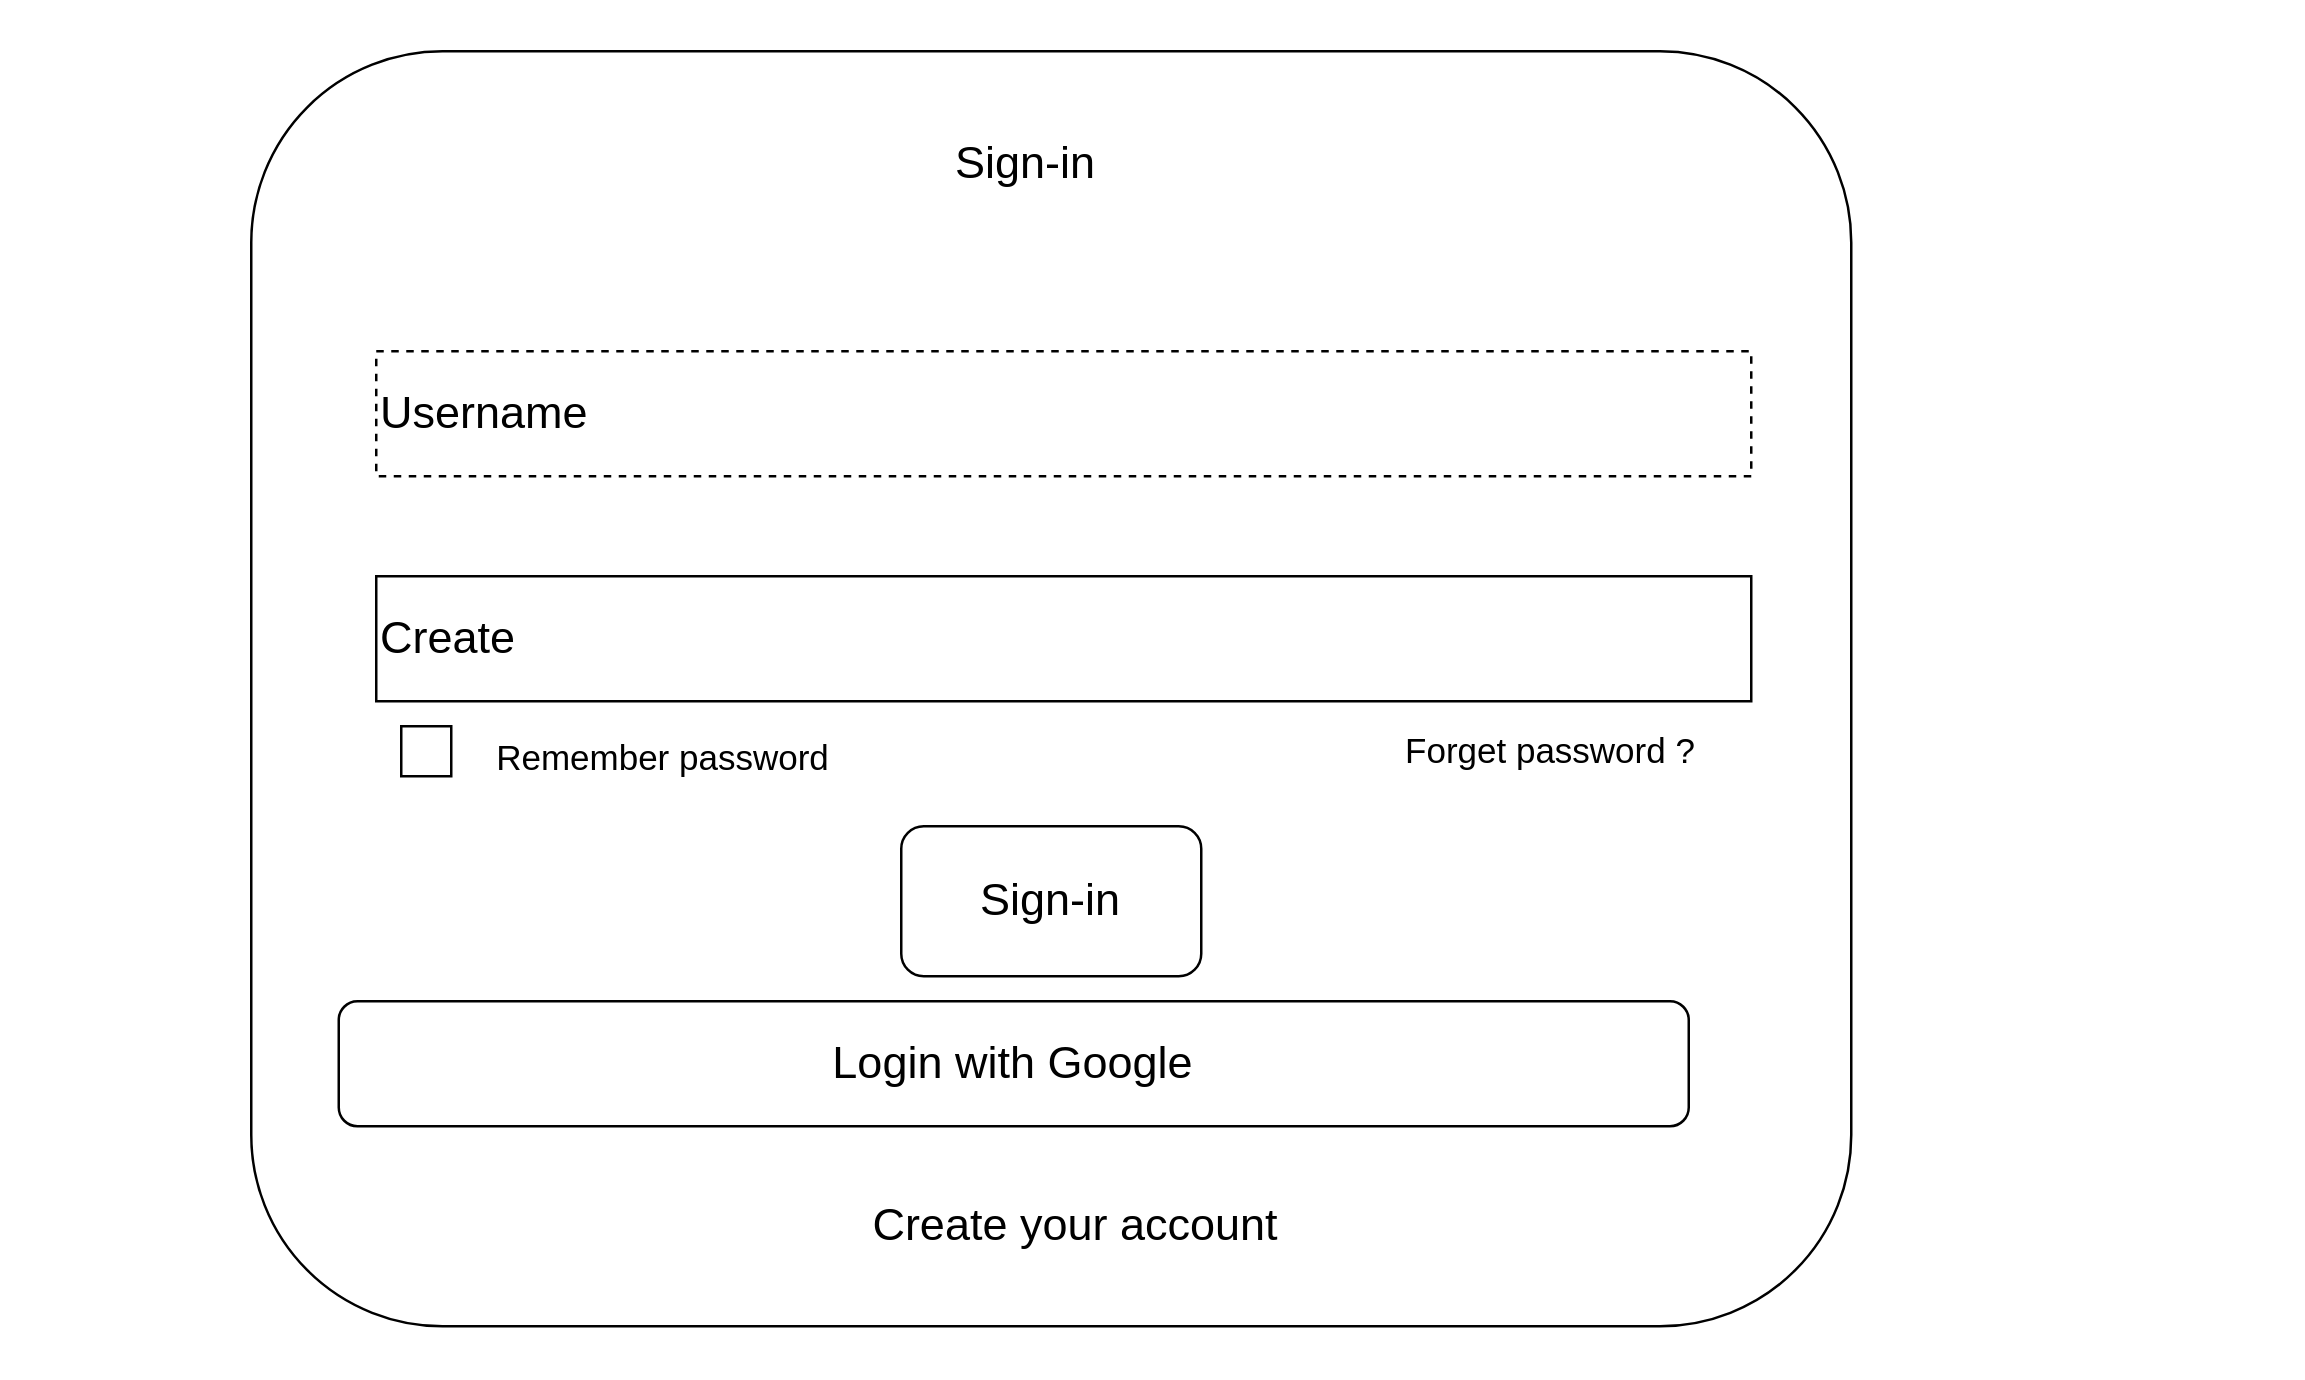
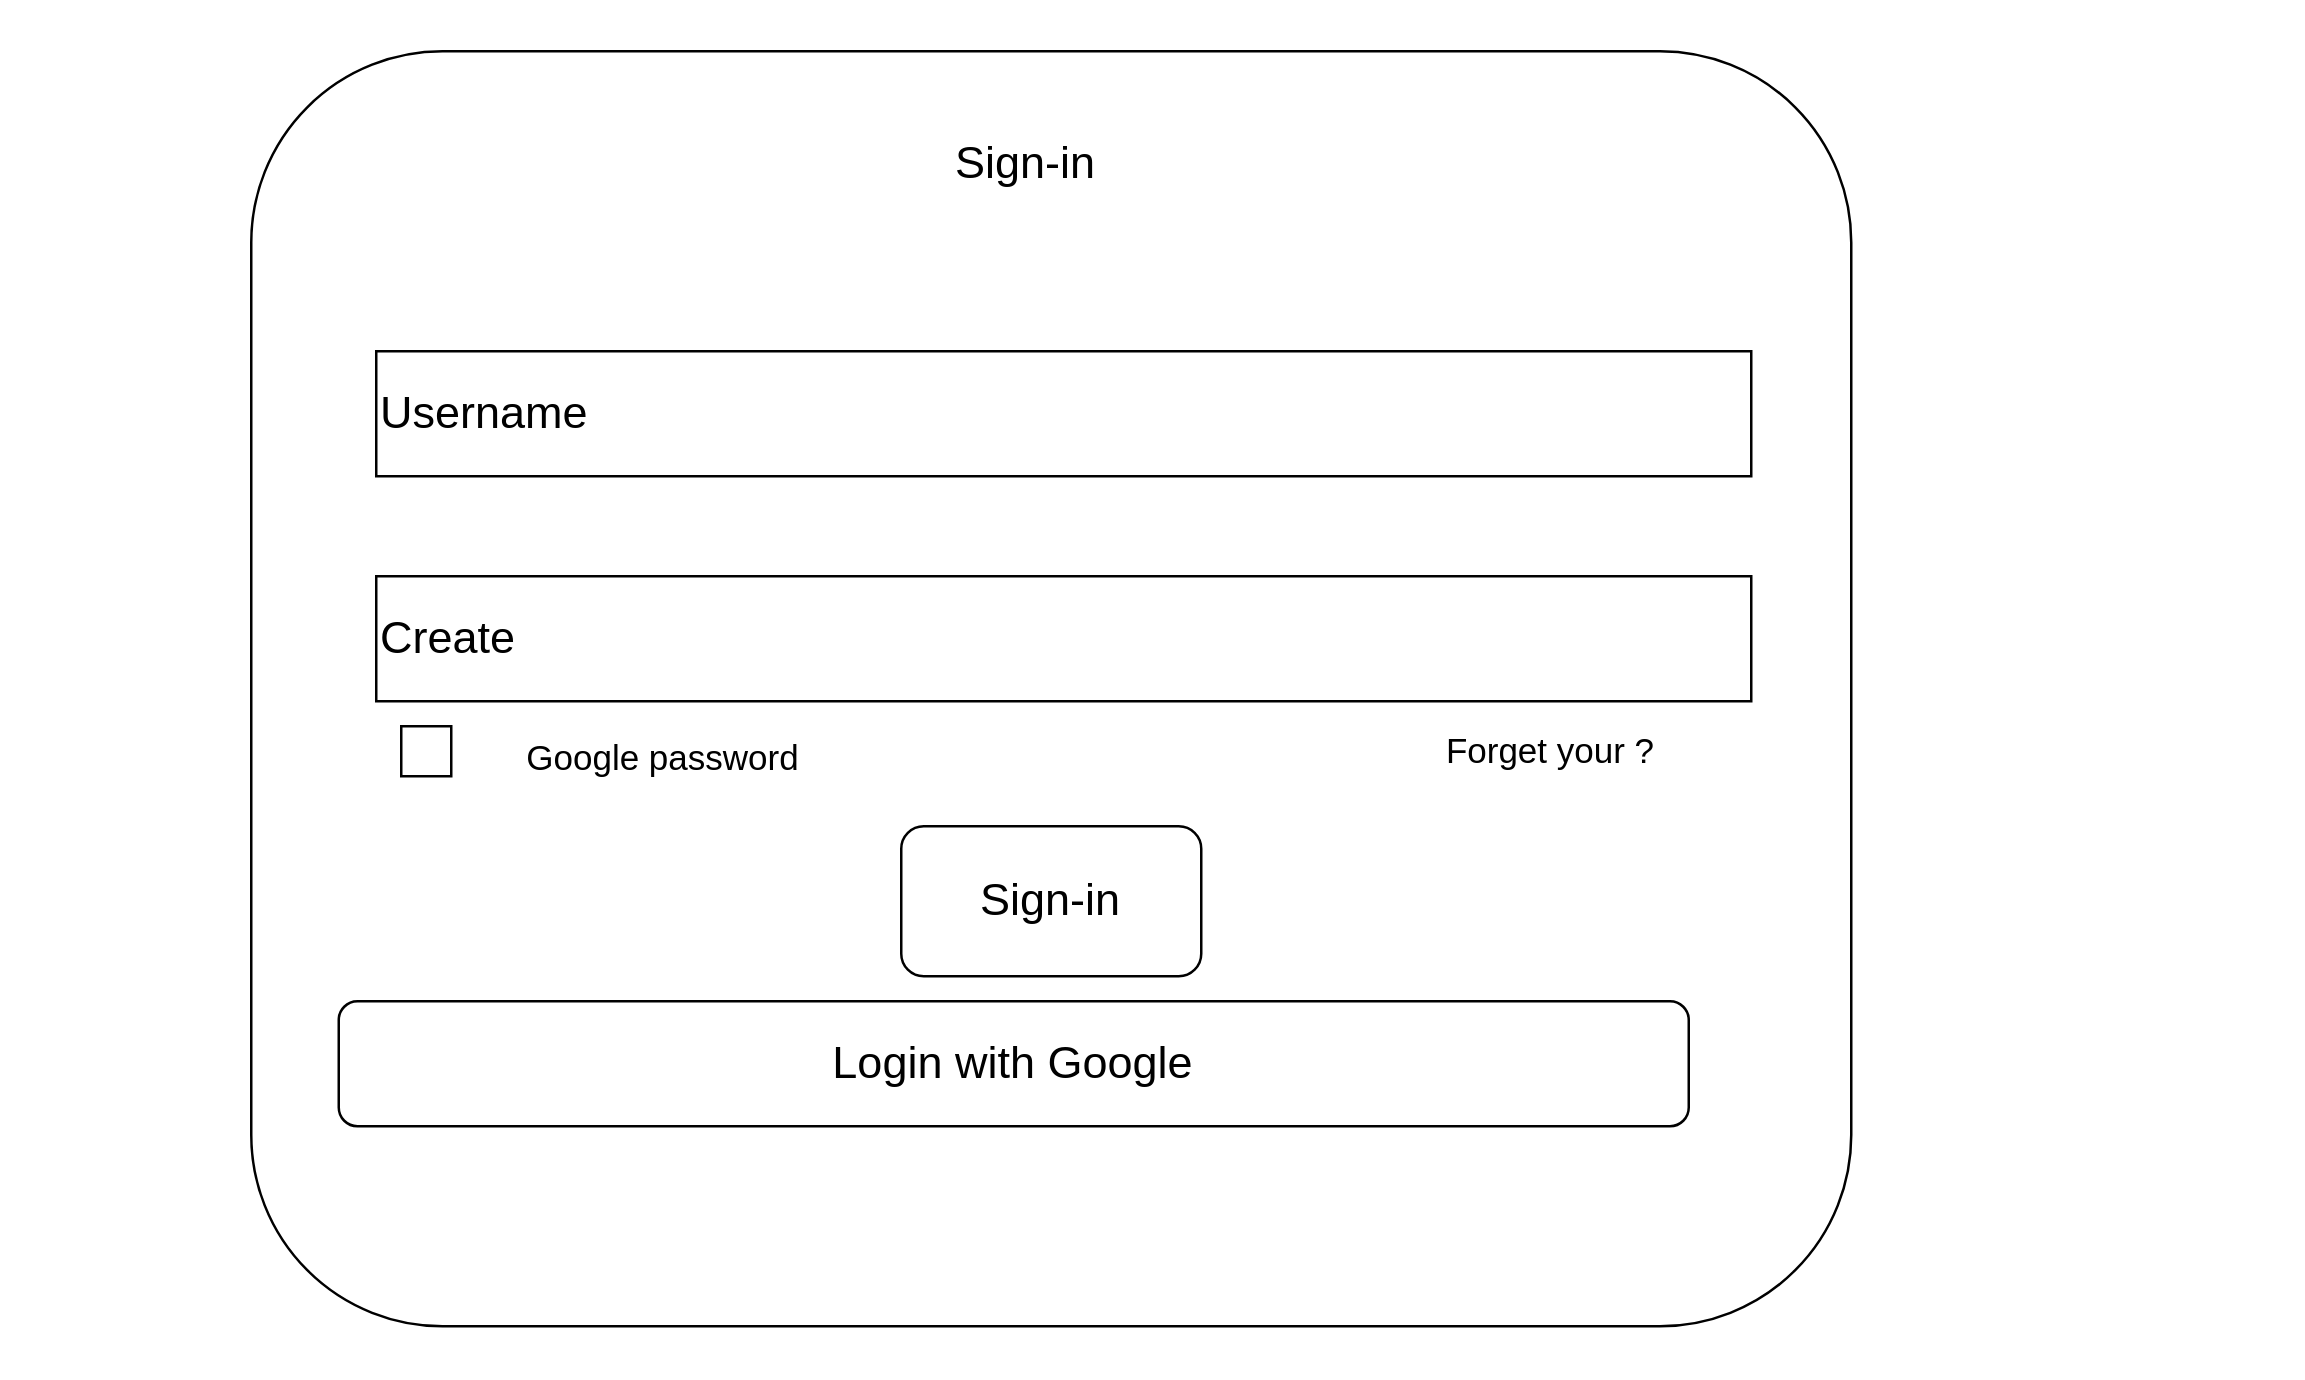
node "Username": style dashed -> solid
node "Remember password": label "Remember password" -> "Google password"
node "Forget password ?": label "Forget password ?" -> "Forget your ?"
node "Create your account": removed
